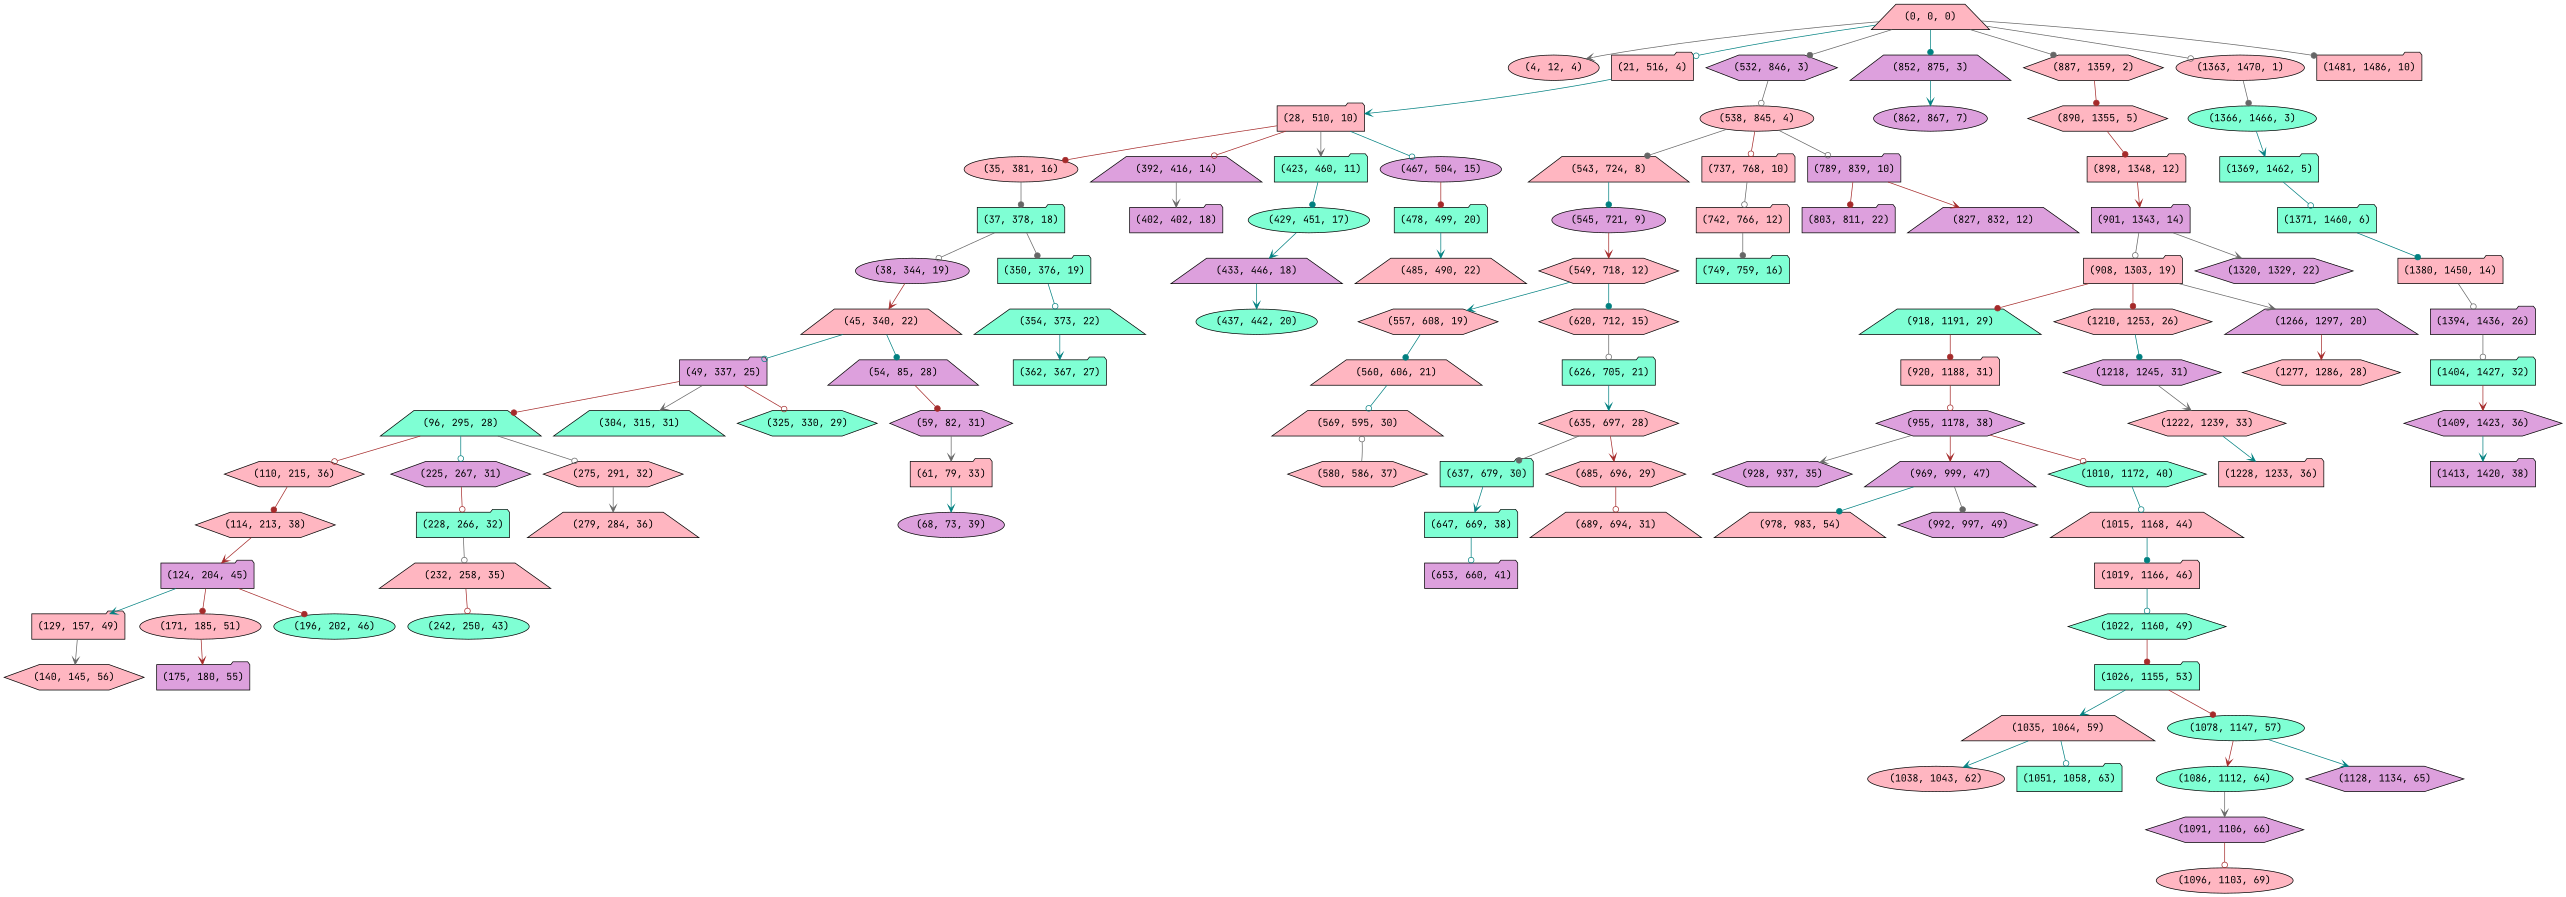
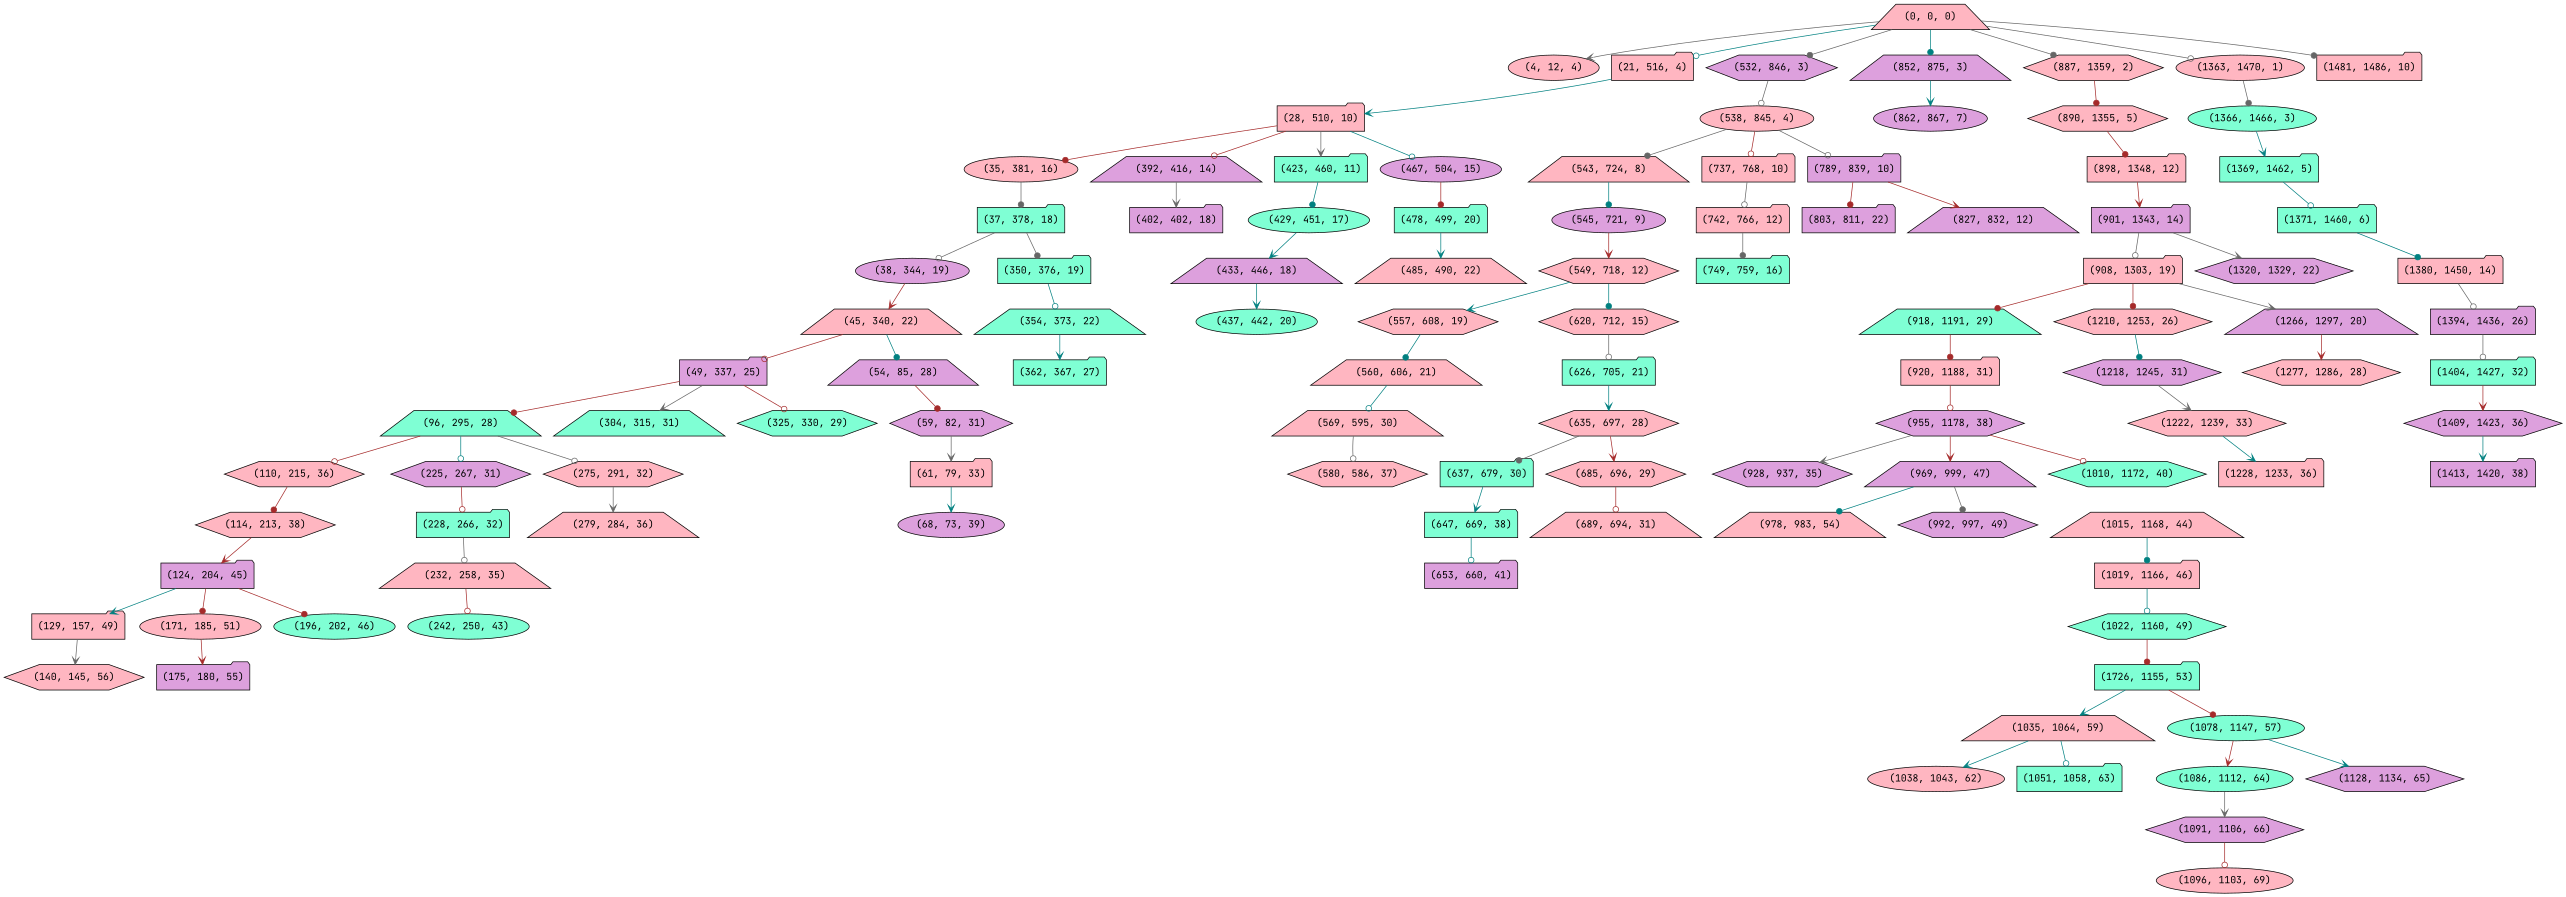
edge "(45, 340, 22)" -> "(49, 337, 25)": color teal -> brown
edge "(580, 586, 37)" -> "(569, 595, 30)": reversed
edge "(1010, 1172, 40)" -> "(1015, 1168, 44)": removed
node "(1026, 1155, 53)": label "(1026, 1155, 53)" -> "(1726, 1155, 53)"
